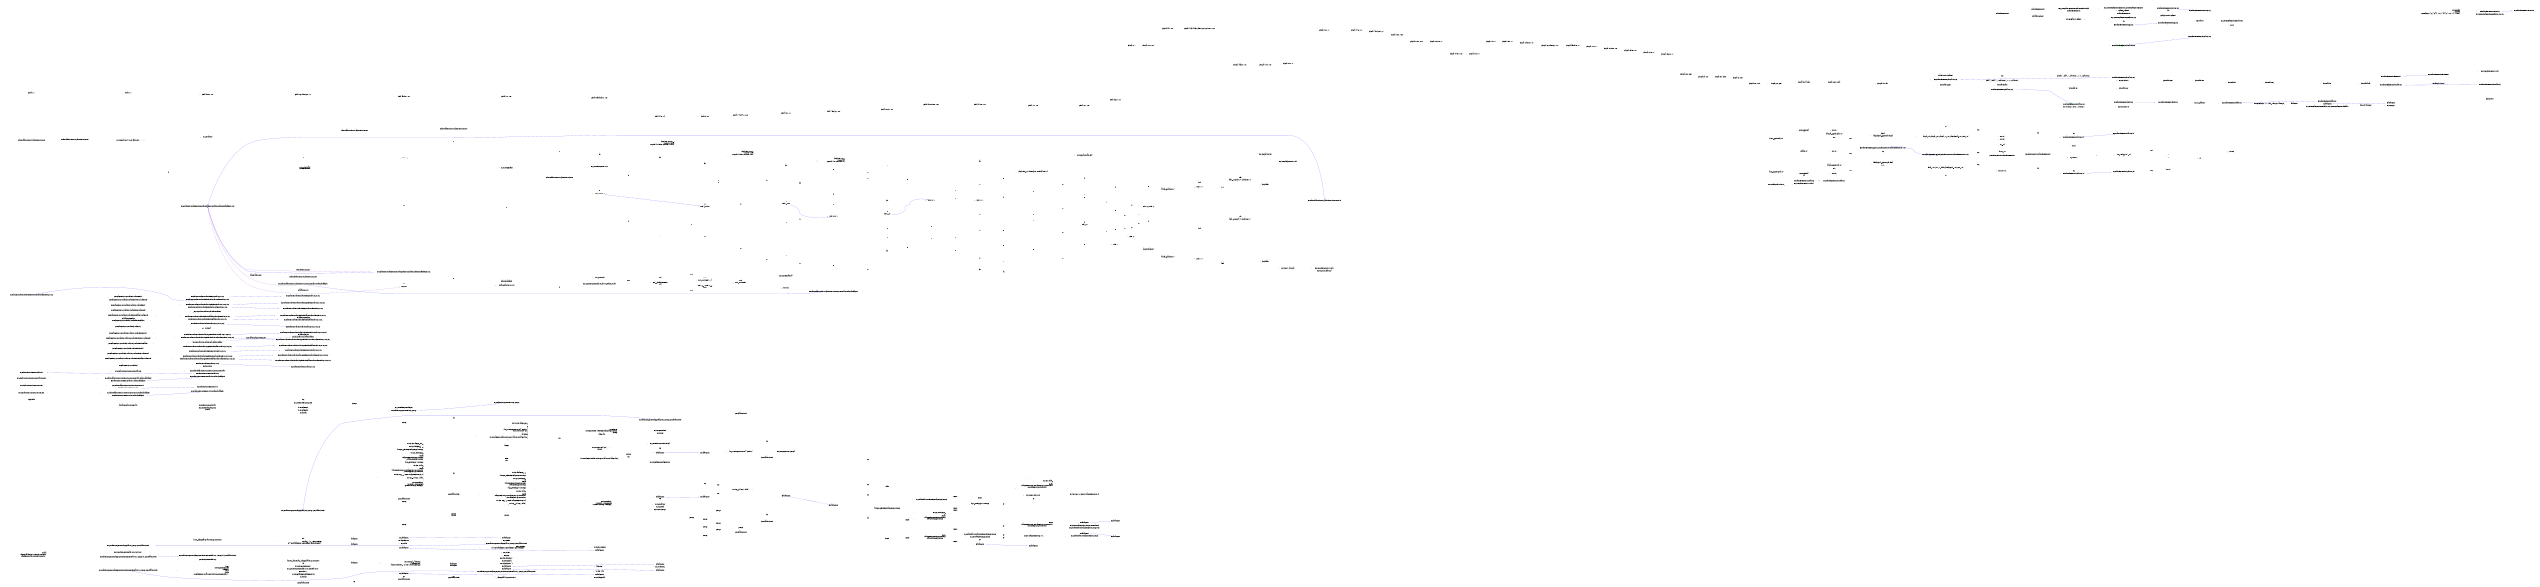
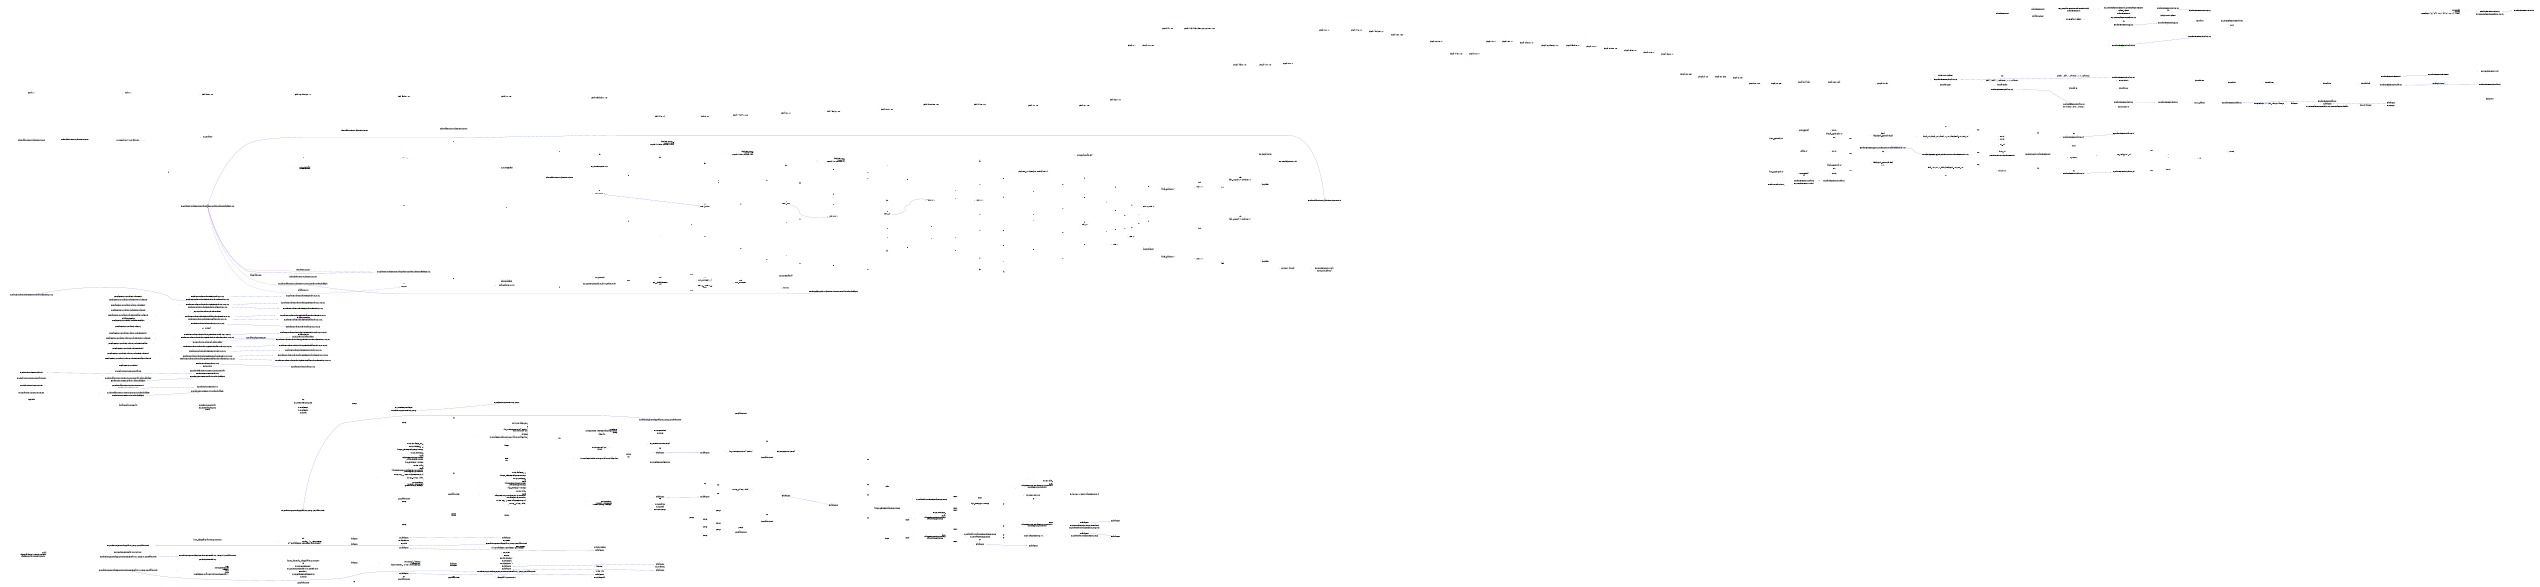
node "AddSingular(''(m)ovies$'', ''$1ovie'')": removed
node "AddUncountable(''species'')": removed
node "return Uncountables.Contains(word.ToLower());": label "return Uncountables.Contains(word.ToLower());" -> "return Infrastructure.Contains(word.ToLower());"
